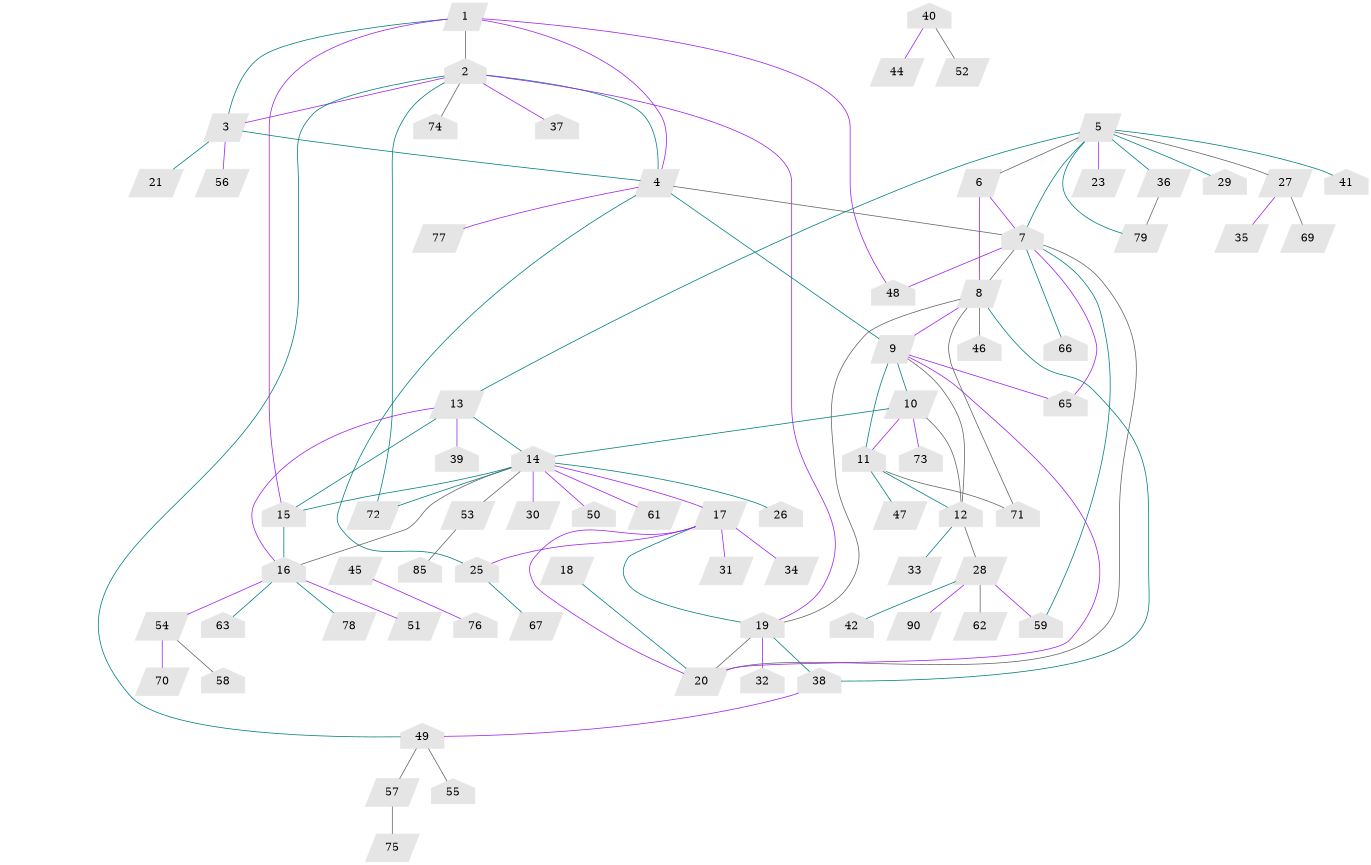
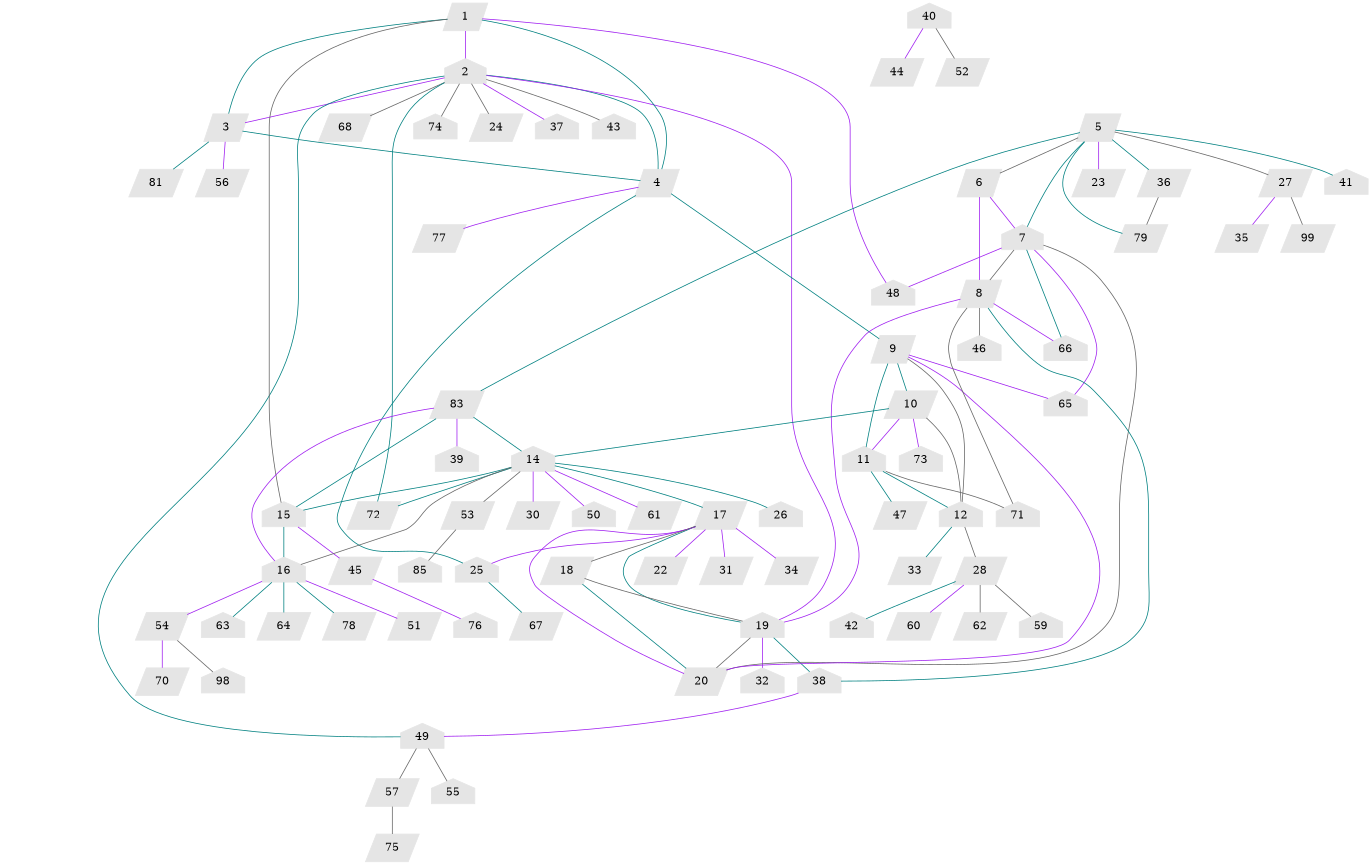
edge "1" -- "2": color gray40 -> purple
edge "1" -- "4": color purple -> teal
node "68": added
node "24": added
node "43": added
node "21": label "21" -> "81"
node "29": removed
edge "1" -- "15": color purple -> gray40
edge "4" -- "7": removed
node "69": label "69" -> "99"
edge "8" -- "9": now "8" -- "66"
node "13": label "13" -> "83"
edge "7" -- "59": removed
edge "8" -- "19": color gray40 -> purple
edge "14" -- "17": color purple -> teal
edge "15" -- "45": added
edge "17" -- "18": added
node "22": added
edge "18" -- "19": added
edge "28" -- "59": color purple -> gray40
node "64": added
node "90": label "90" -> "60"
node "58": label "58" -> "98"
